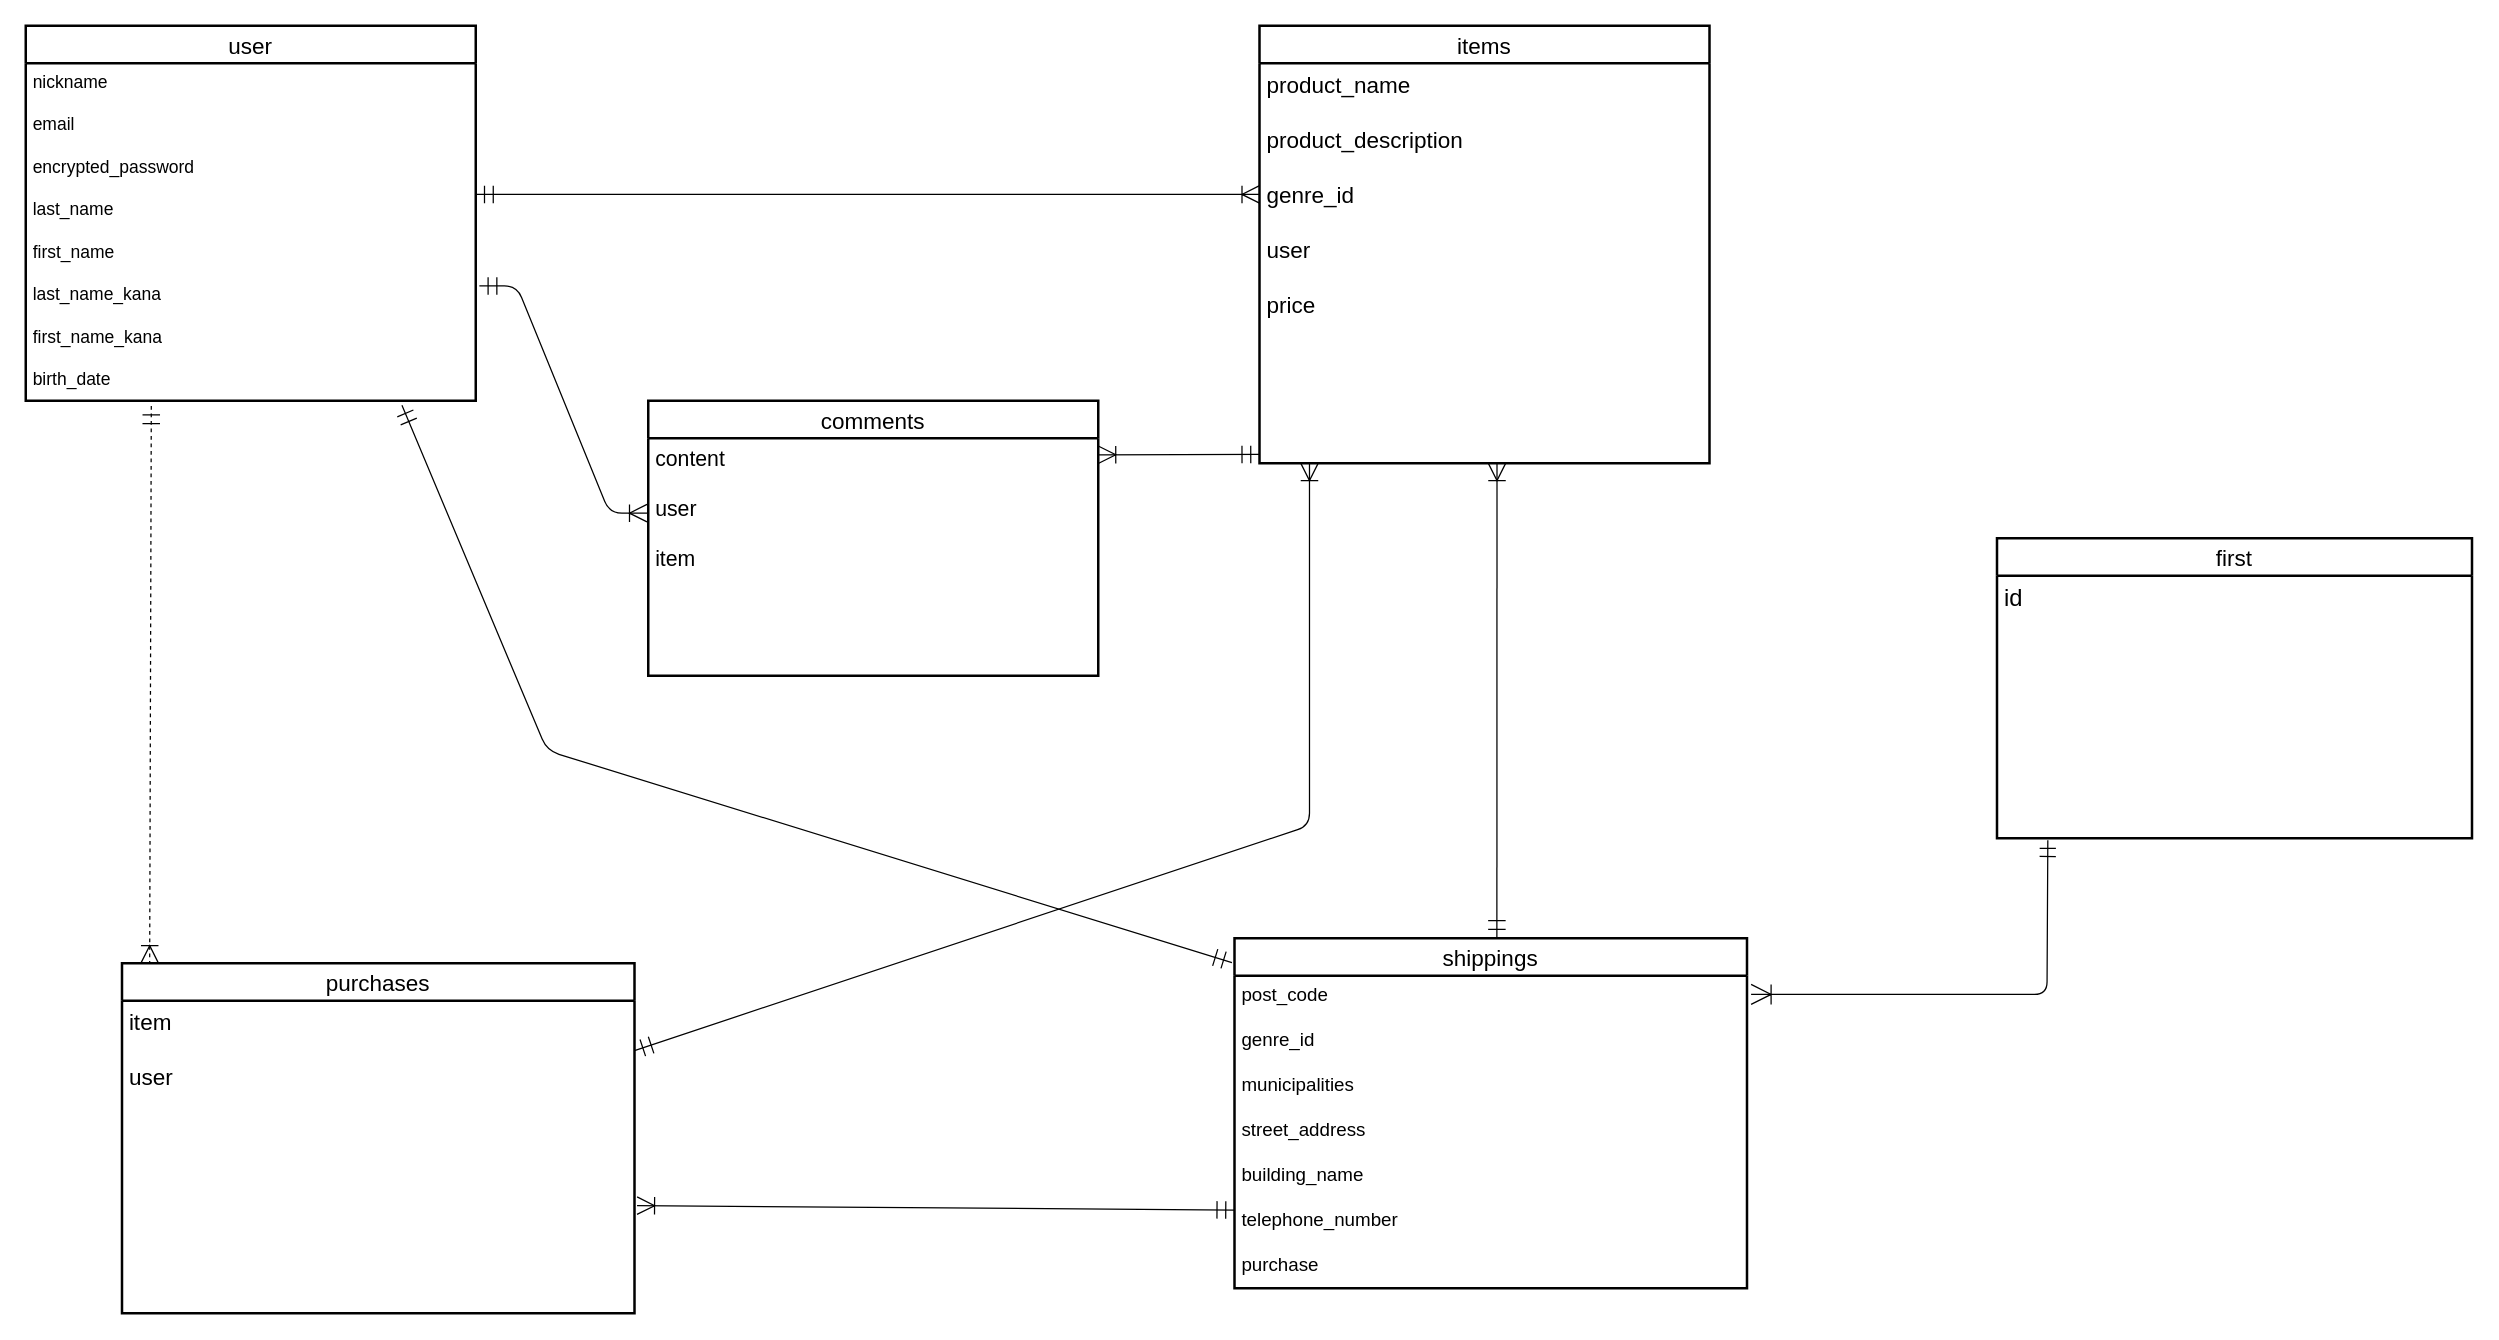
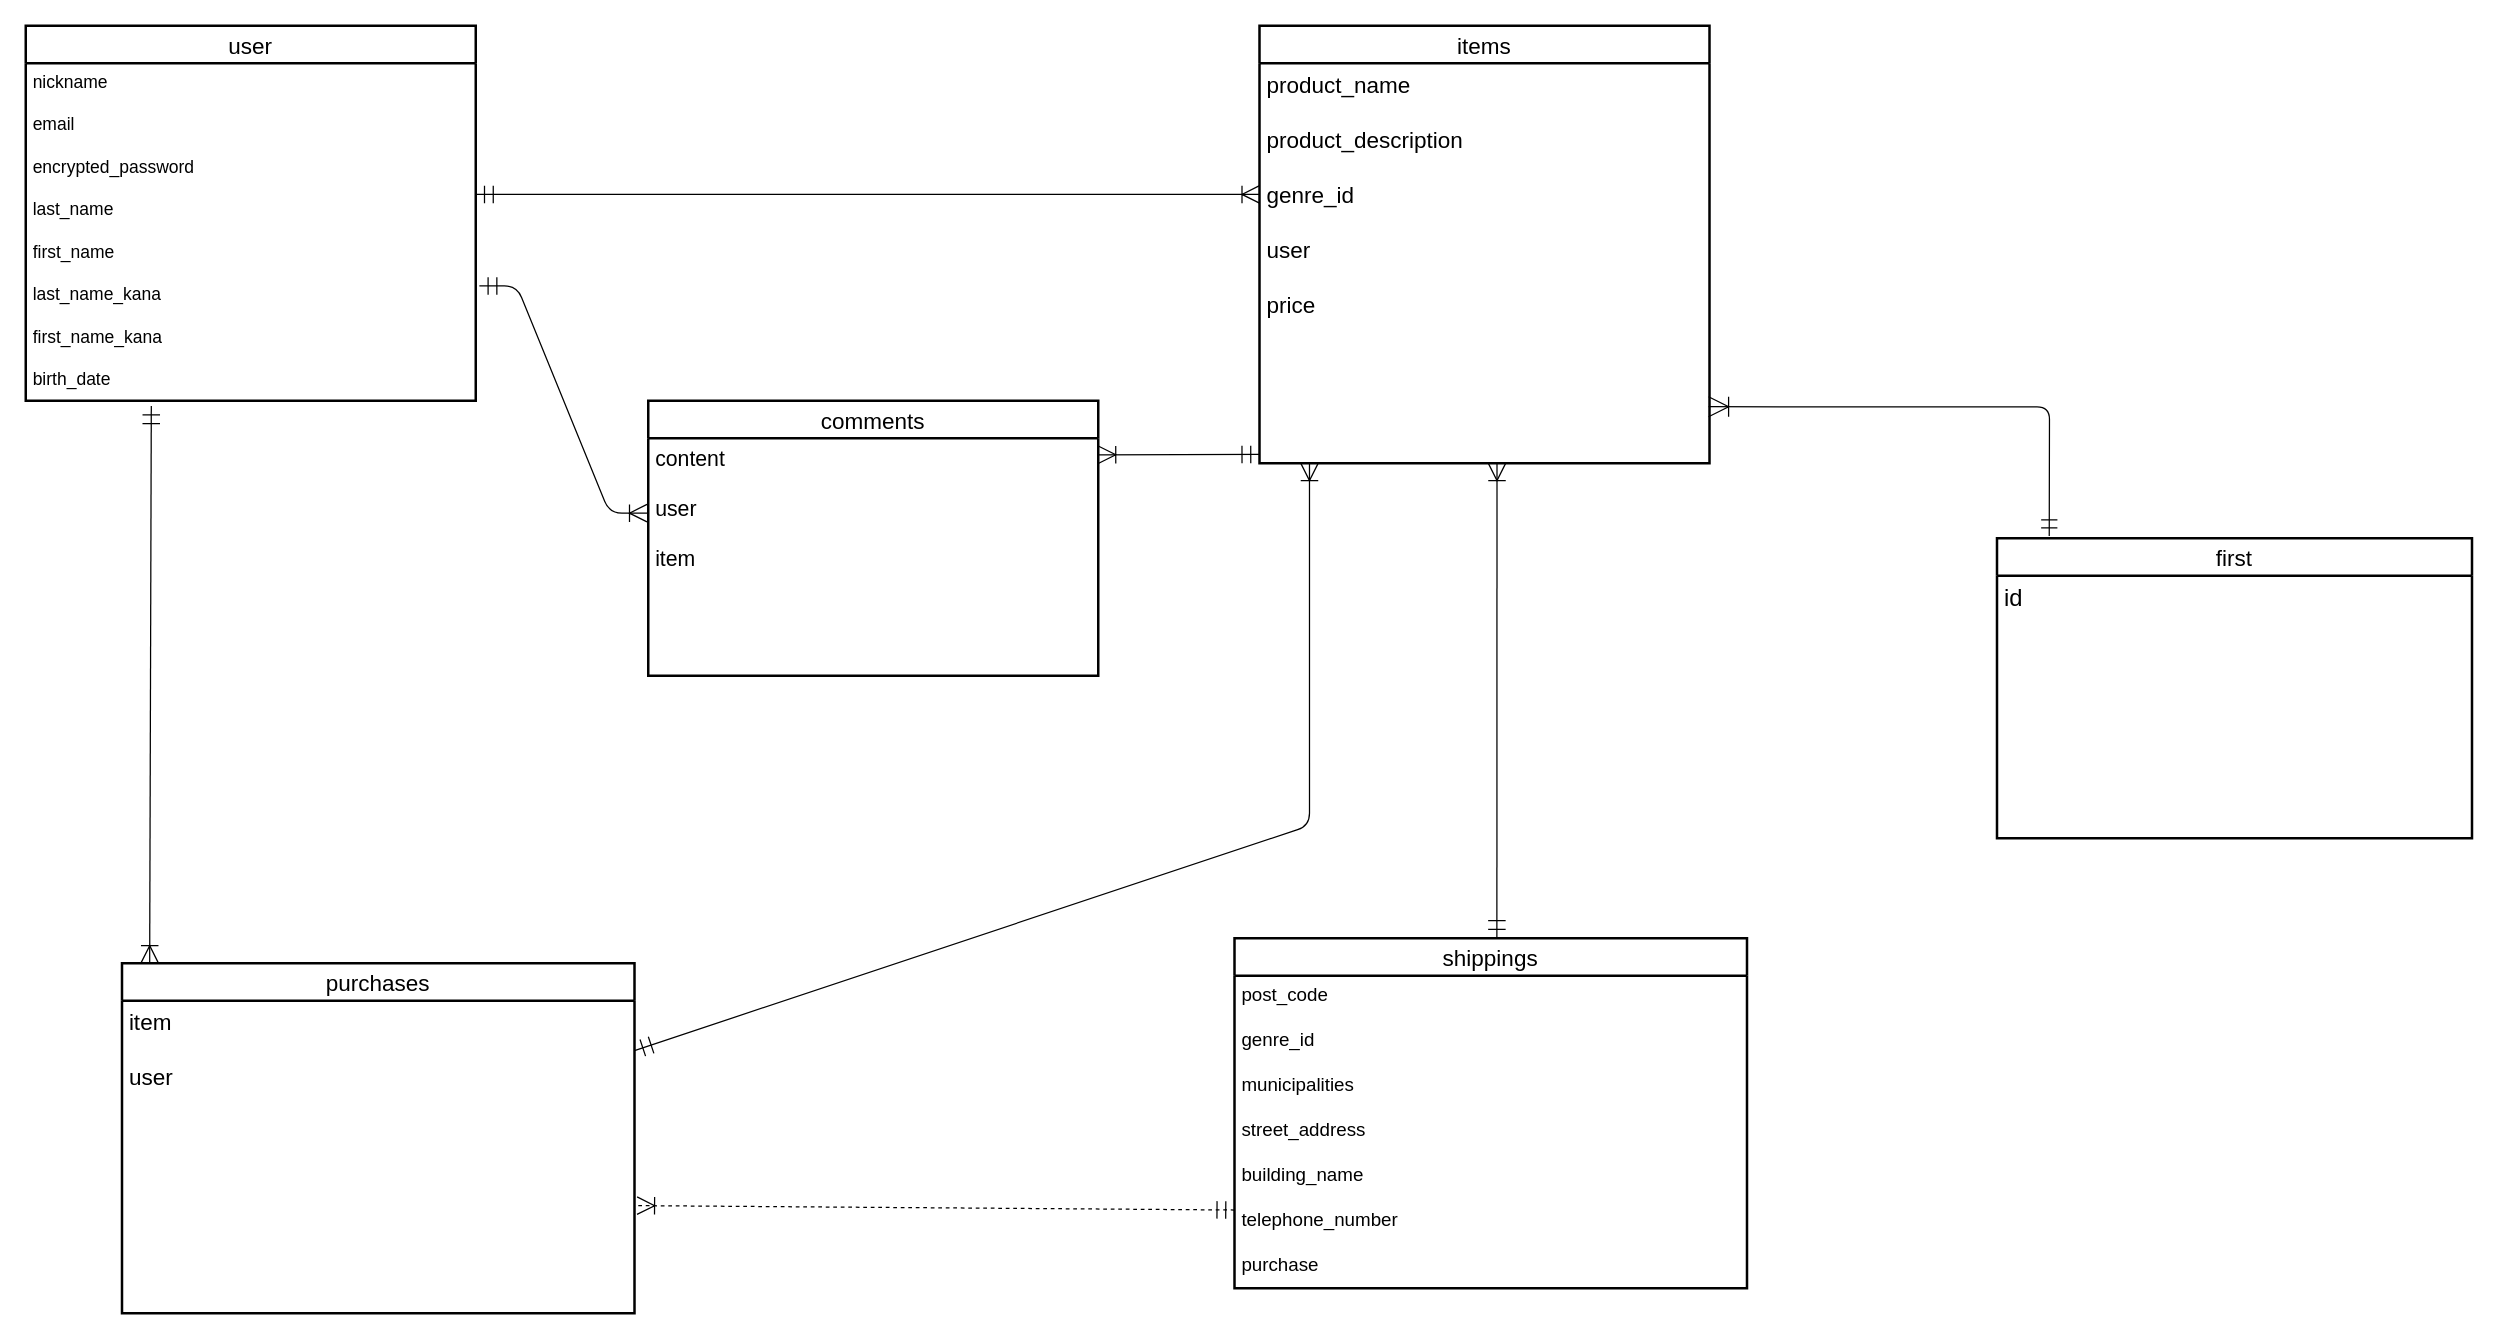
edge "product_name product_description genre_id user price" -- "first": added
edge "nickname email encrypted_password last_name first_name last_name_kana first_name_kana birth_date" -- "purchases": style dashed -> solid
edge "nickname email encrypted_password last_name first_name last_name_kana first_name_kana birth_date" -- "shippings": removed
edge "id" -- "post_code genre_id municipalities street_address building_name telephone_number purchase": removed
edge "post_code genre_id municipalities street_address building_name telephone_number purchase" -- "item user": style solid -> dashed
